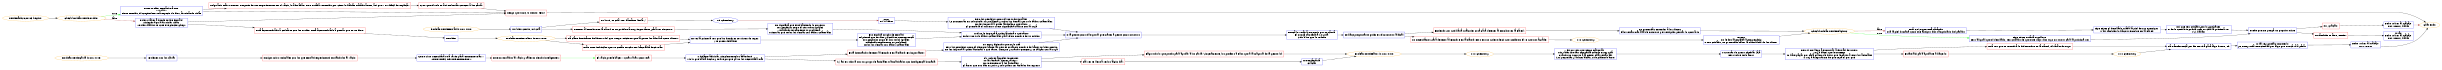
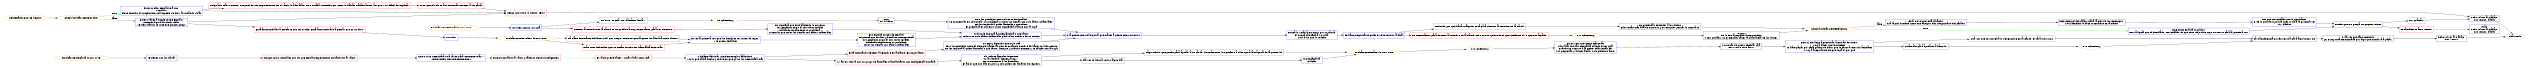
edge "Tengo que irme, lo siento. [Fin.]" -> "Chat ends.": now "Tengo que irme, lo siento. [Fin.]" -> "Debo volver al trabajo Nos vemos, babas"
node "+5 Chemistry": color blue -> orange
